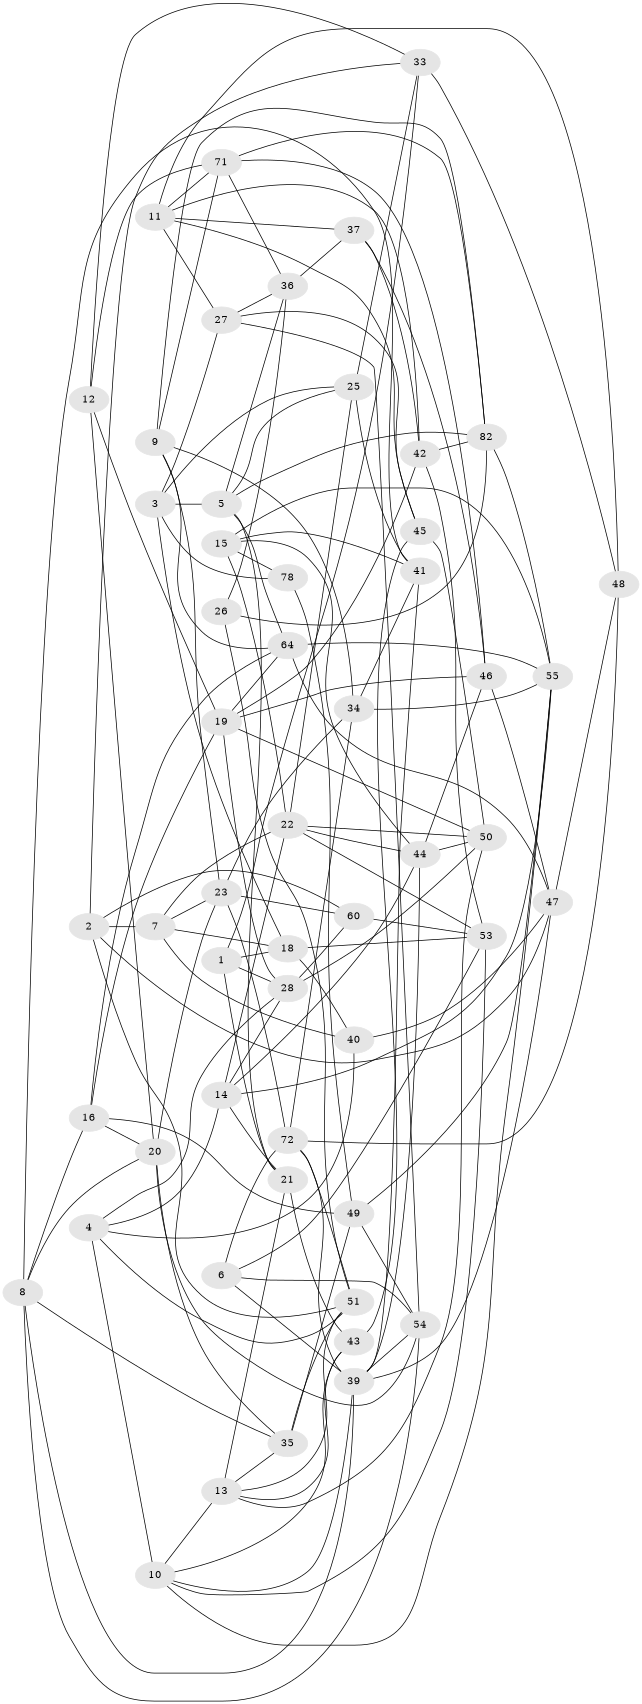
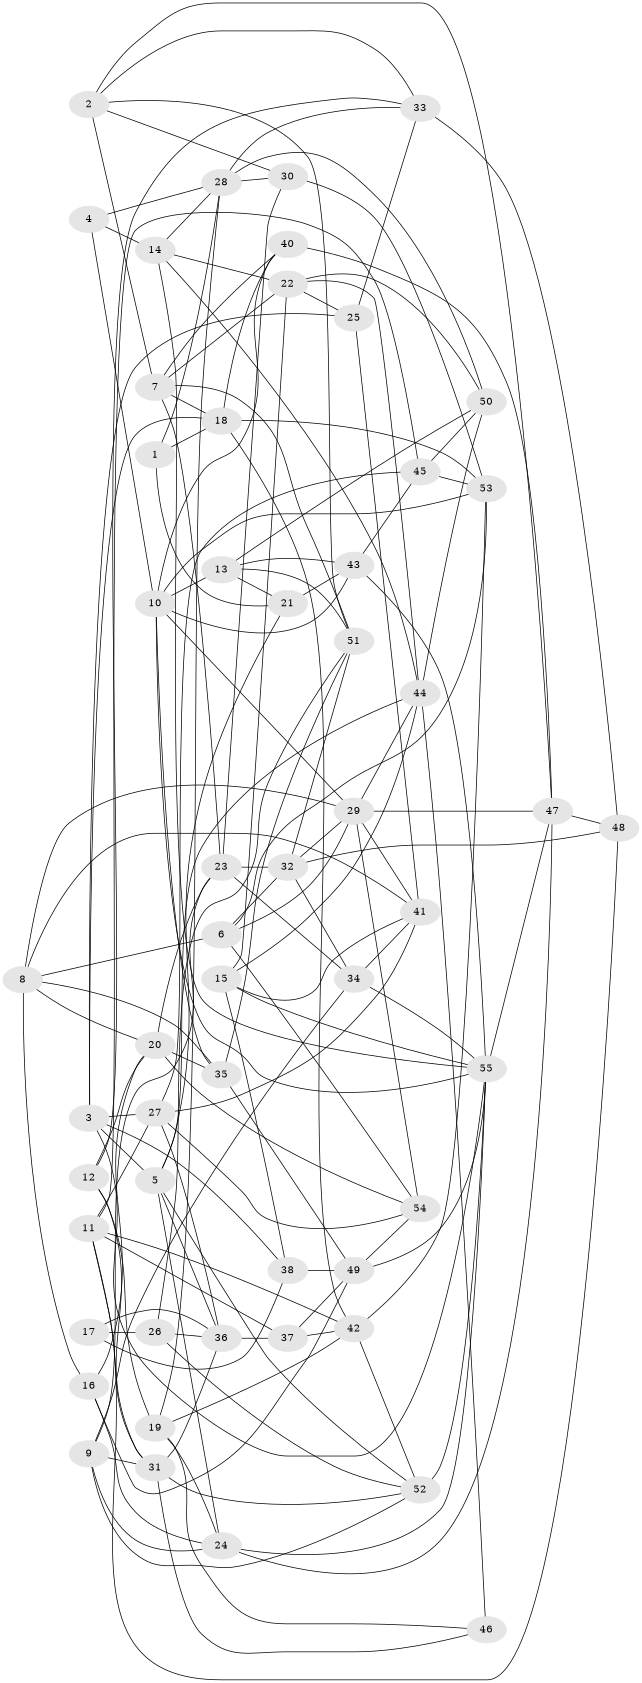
node "71": label "71" -> "31"
edge "25" -- "5": now "44" -- "5"
node "82": label "82" -> "52"
edge "37" -- "46": now "37" -- "49"
edge "33" -- "1": now "33" -- "28"
node "78": label "78" -> "38"
node "64": label "64" -> "24"
edge "19" -- "50": removed
edge "46" -- "47": now "55" -- "47"
edge "43" -- "55": added
edge "18" -- "42": added
edge "22" -- "53": now "45" -- "53"
edge "19" -- "16": removed
node "60": label "60" -> "30"
edge "41" -- "27": added
edge "14" -- "21": removed
node "72": label "72" -> "32"
edge "40" -- "4": now "40" -- "10"
edge "4" -- "51": now "7" -- "51"
node "17": added
node "39": label "39" -> "29"
edge "55" -- "3": added
edge "35" -- "13": now "35" -- "10"
edge "8" -- "54": now "8" -- "6"
